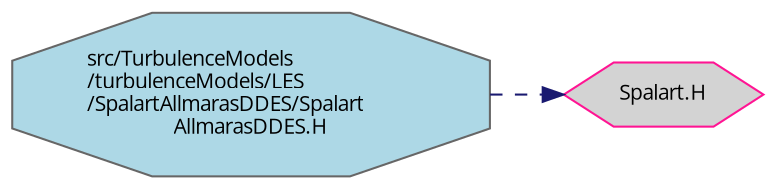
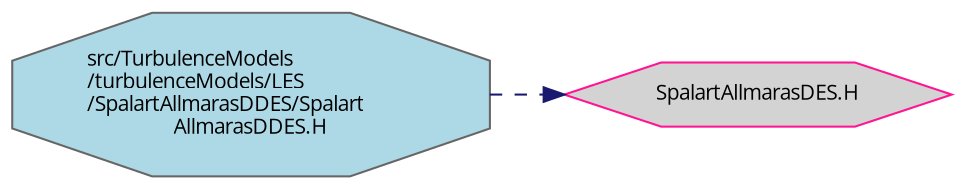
node "Spalart.H": label "Spalart.H" -> "SpalartAllmarasDES.H"
